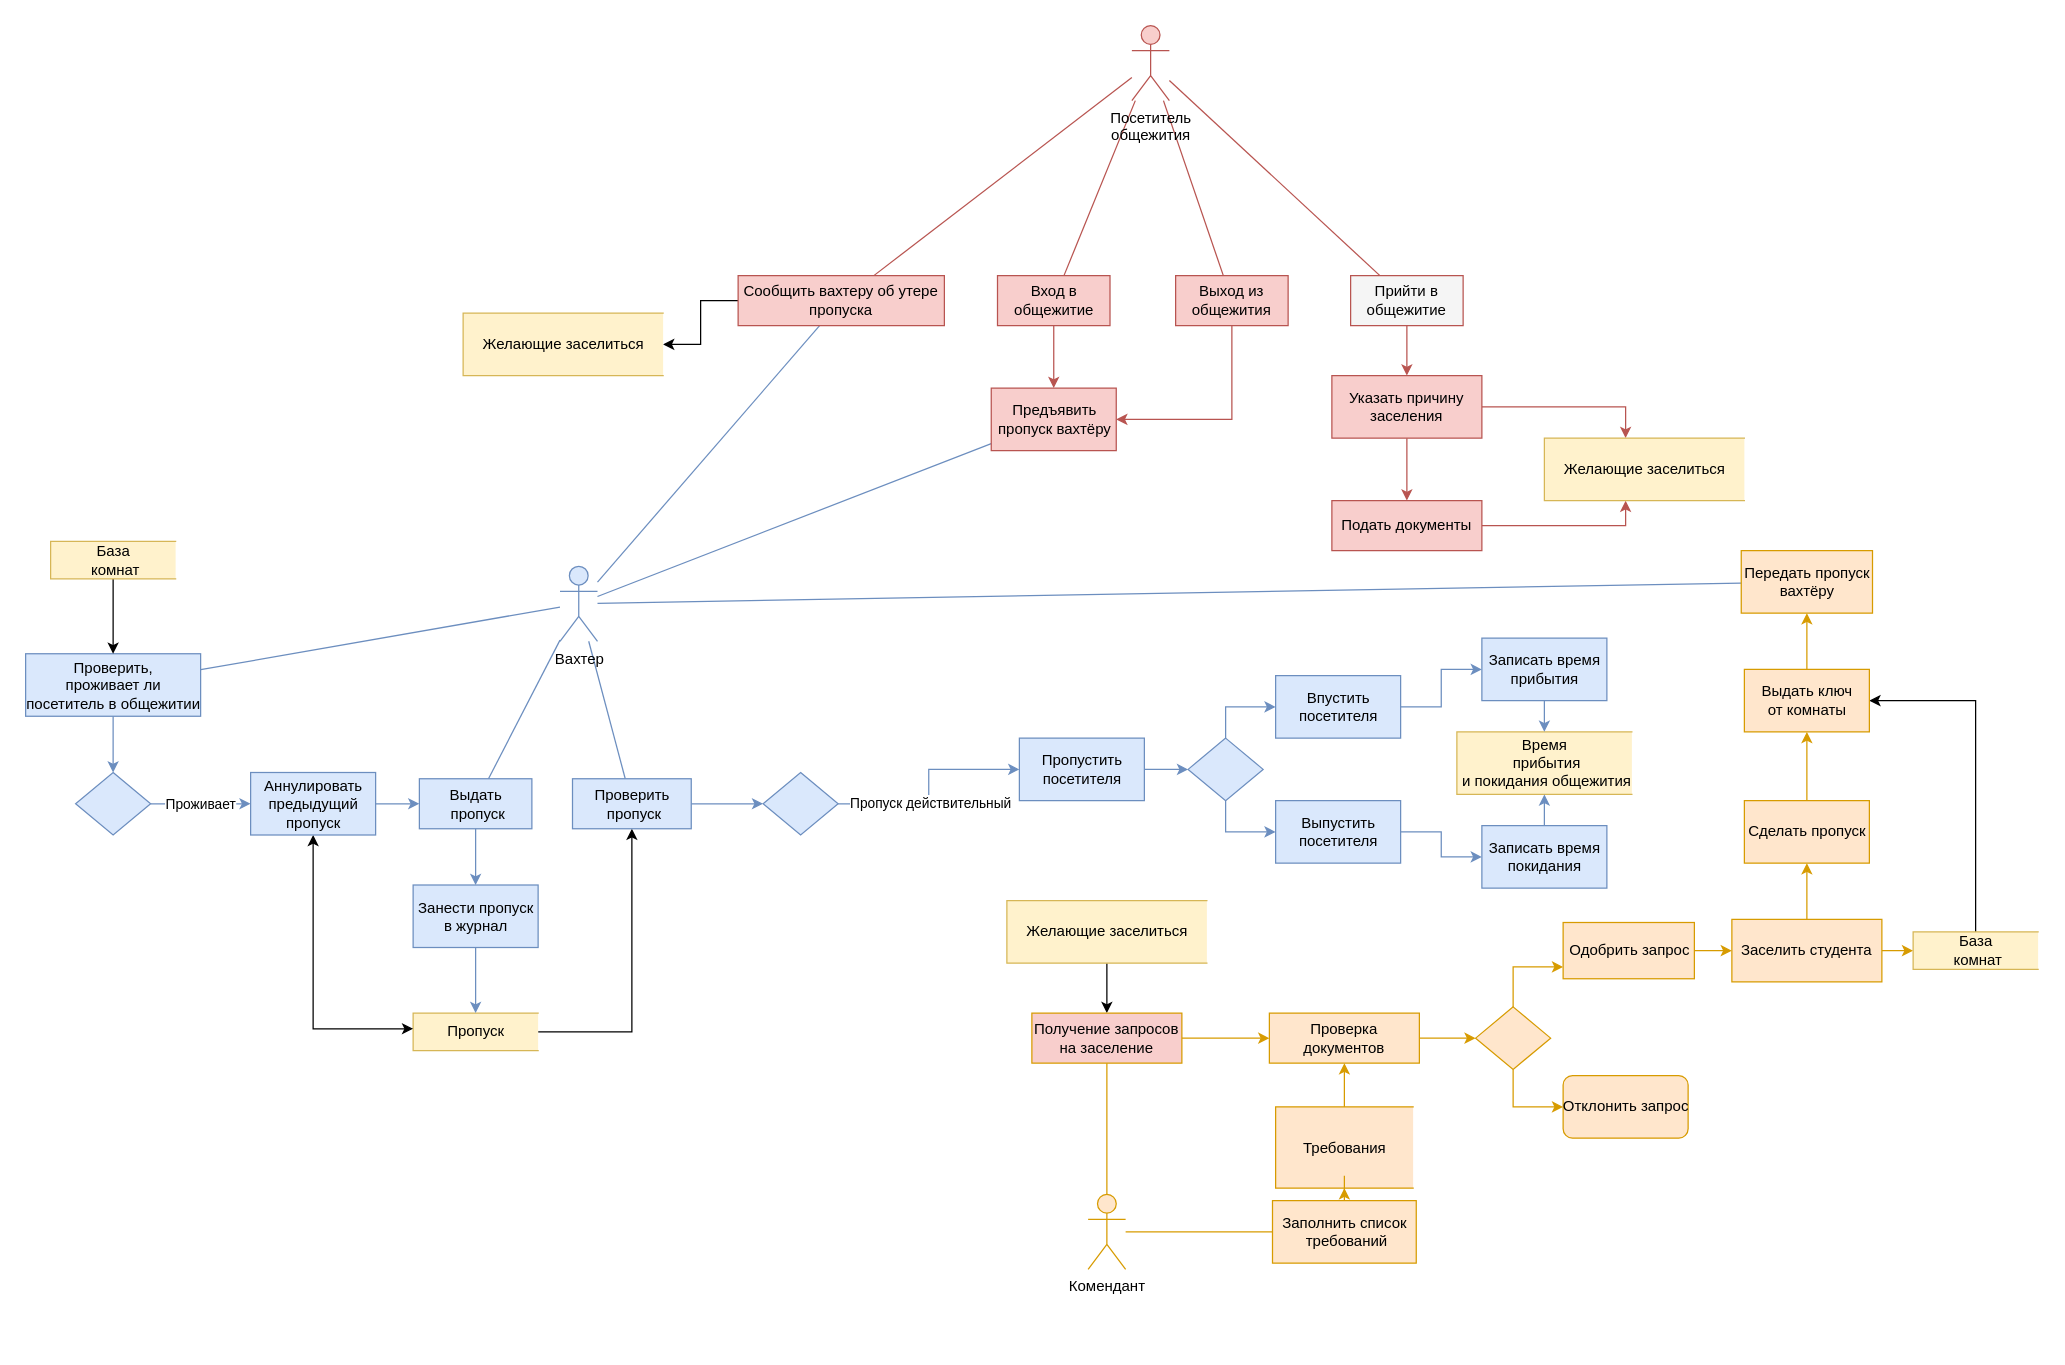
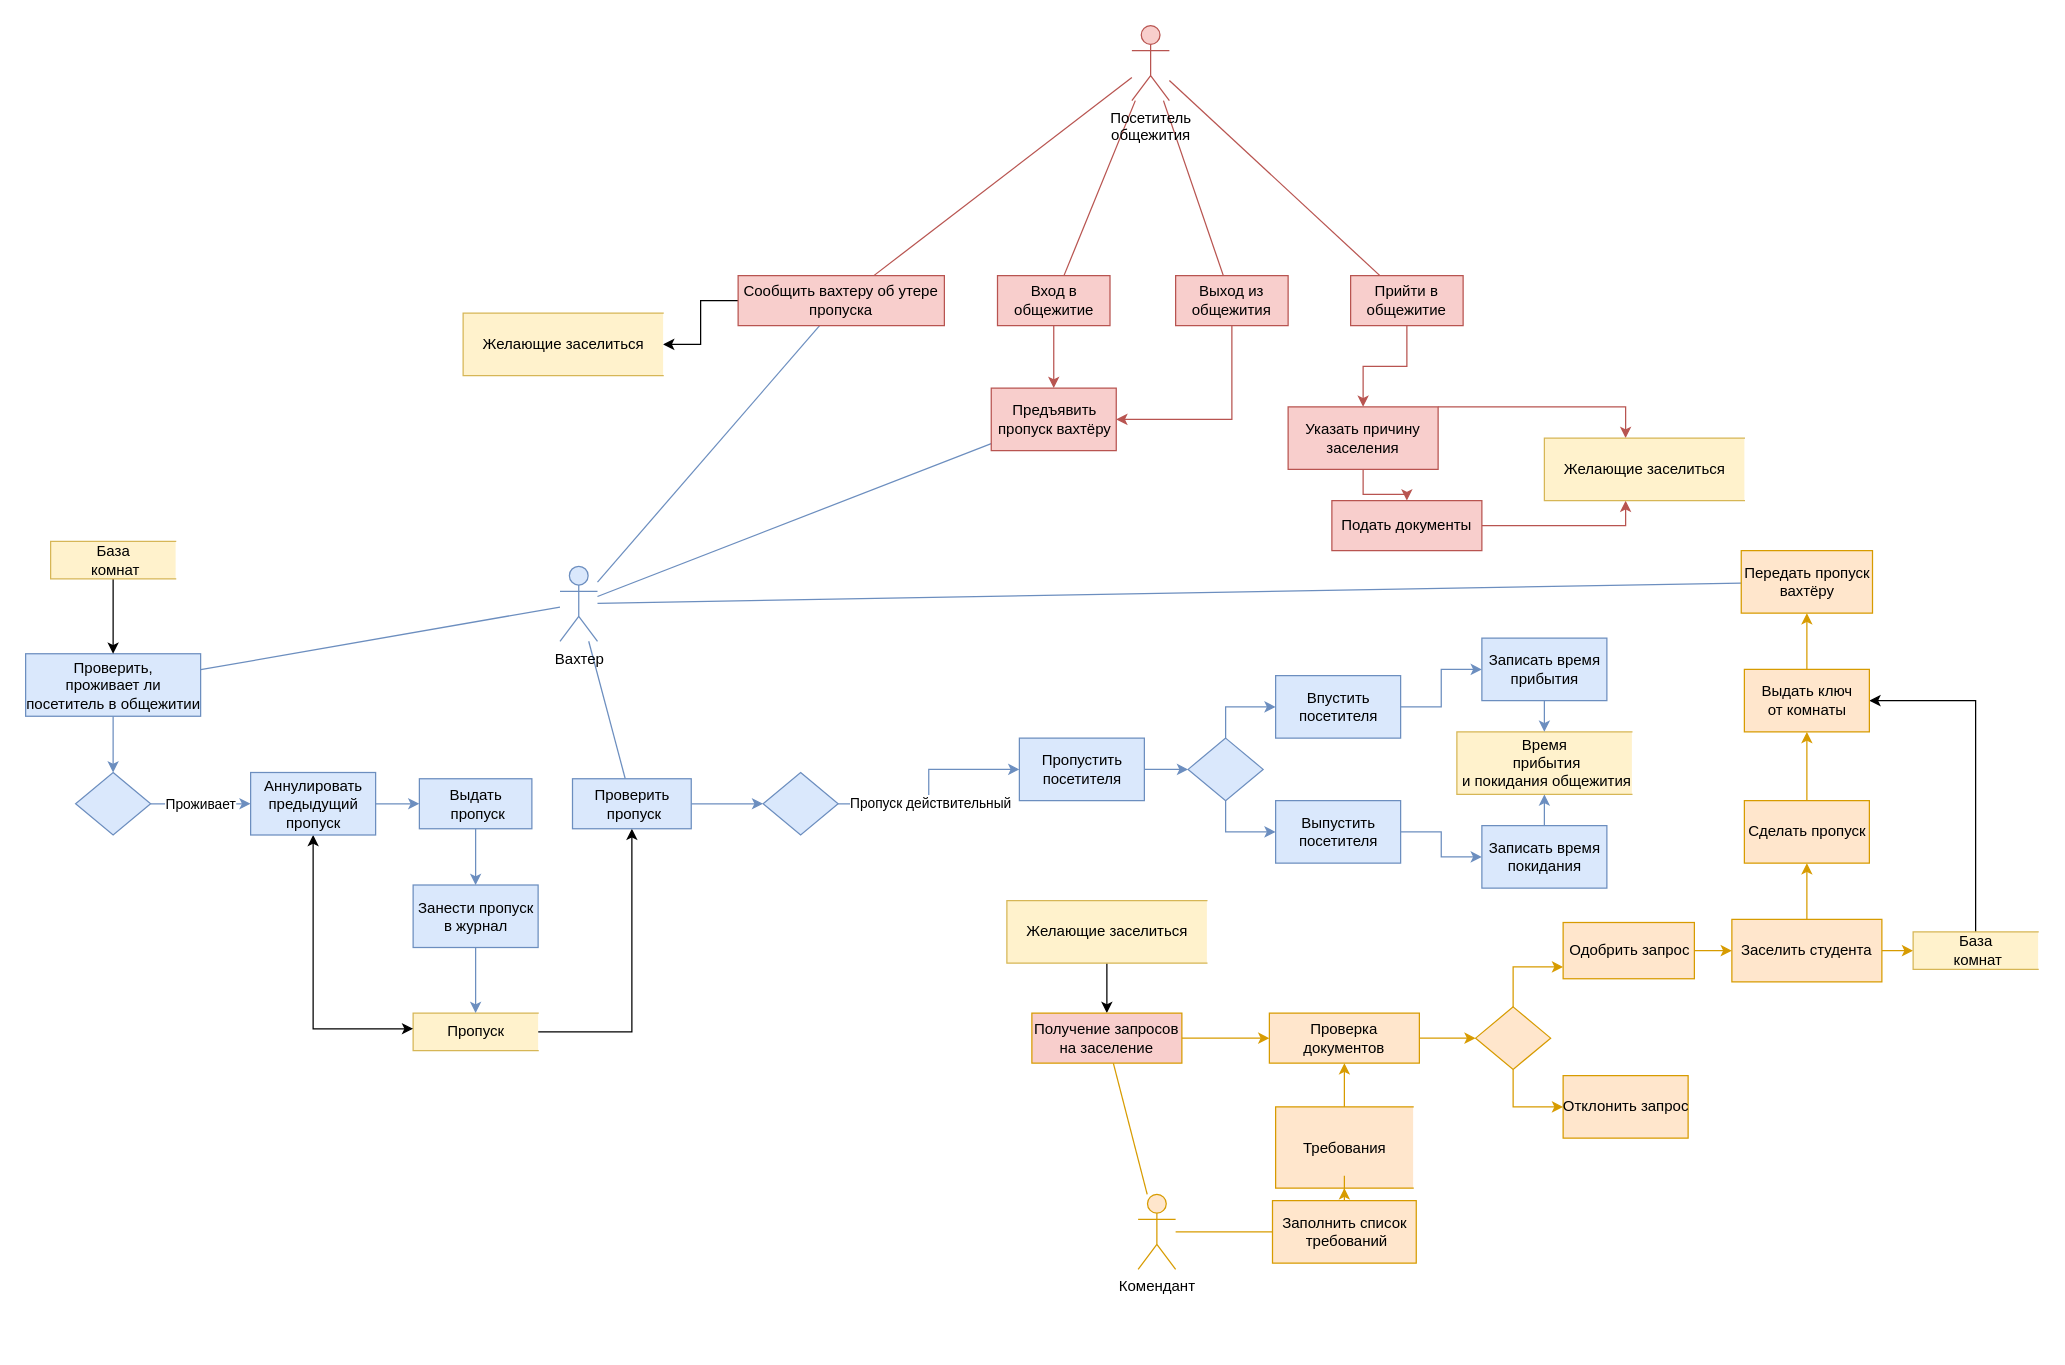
node "Прийти в общежитие": fillcolor #f5f5f5 -> #f8cecc
node "Указать причину заселения": moved (1407, 407) -> (1363, 438)
edge "Вахтер" -- "Выдать пропуск": removed
node "Отклонить запрос": shape rounded rectangle -> rectangle
node "Комендант": moved (1107, 1232) -> (1157, 1232)
